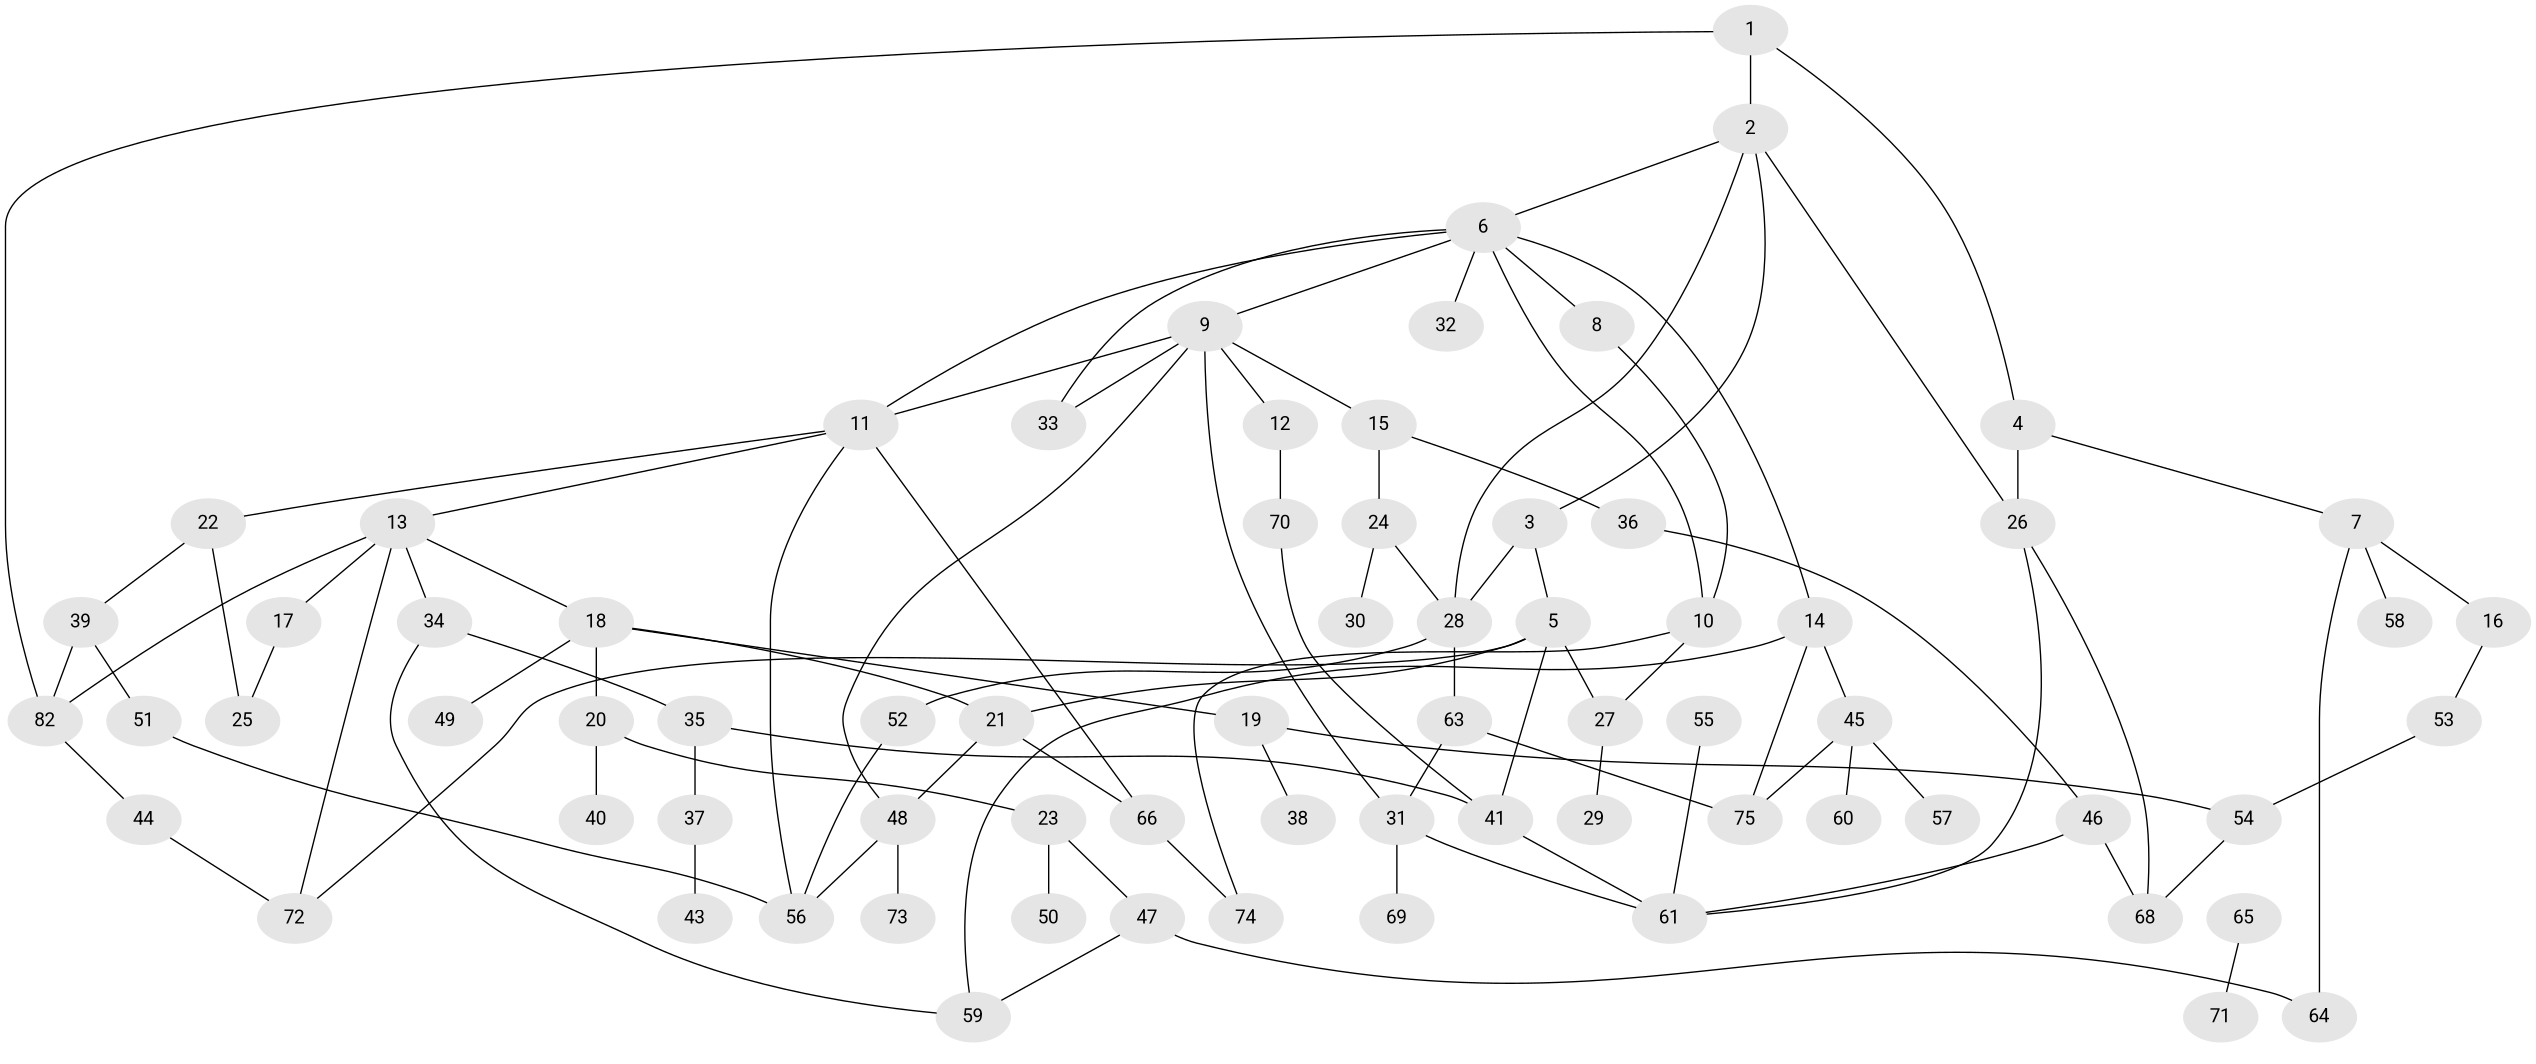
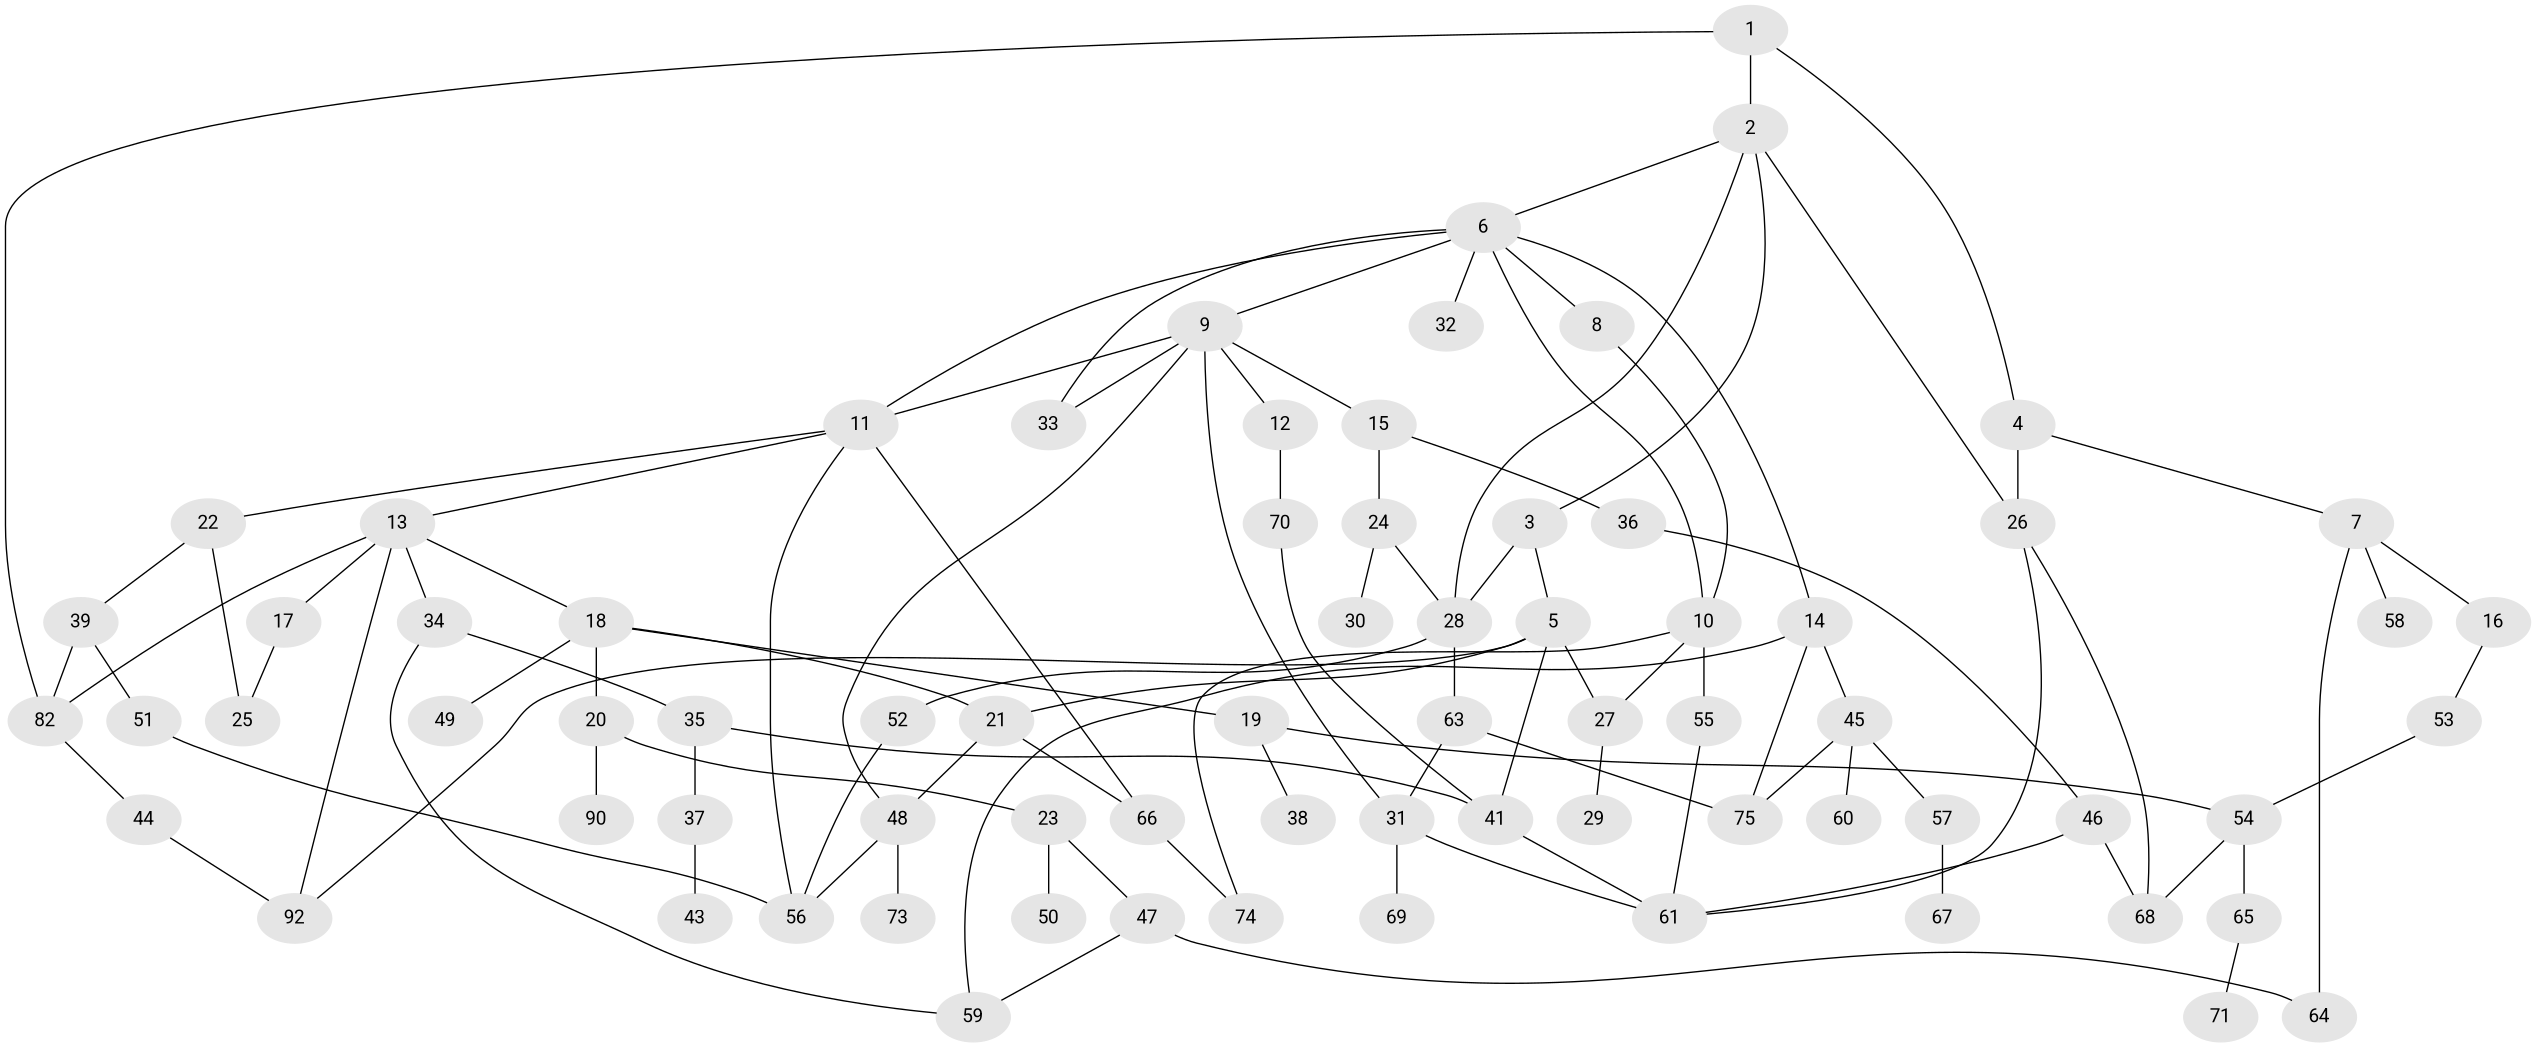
edge "10" -- "55": added
node "40": label "40" -> "90"
edge "54" -- "65": added
node "72": label "72" -> "92"
node "67": added
